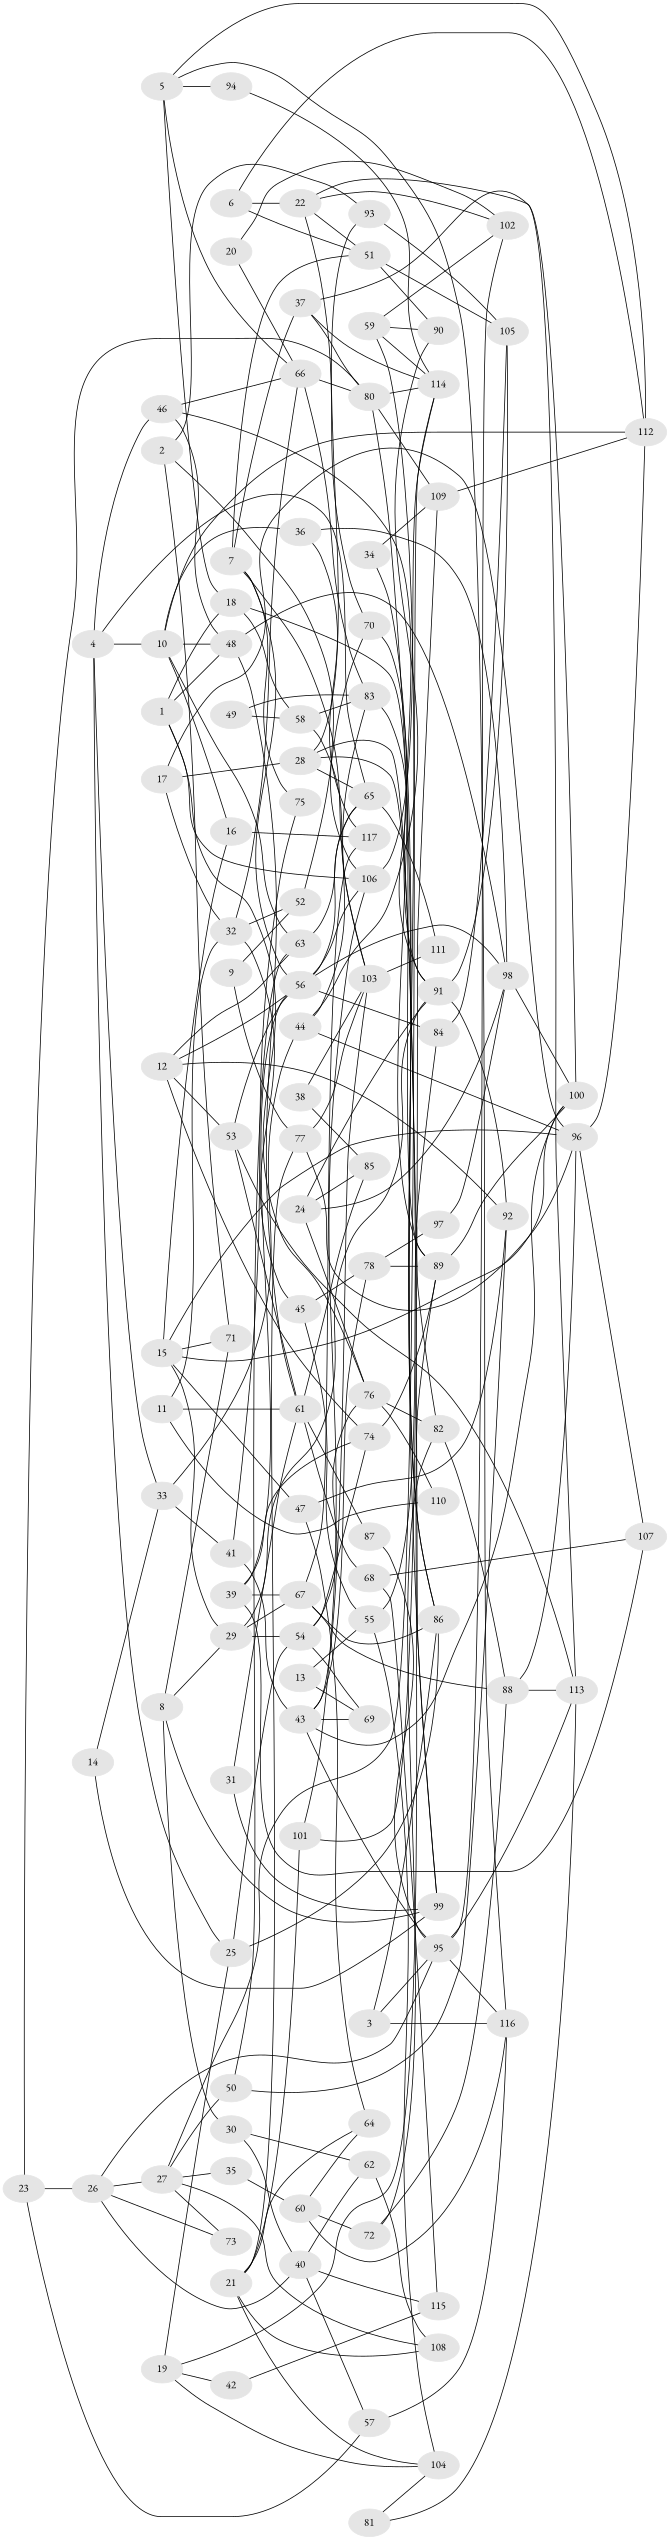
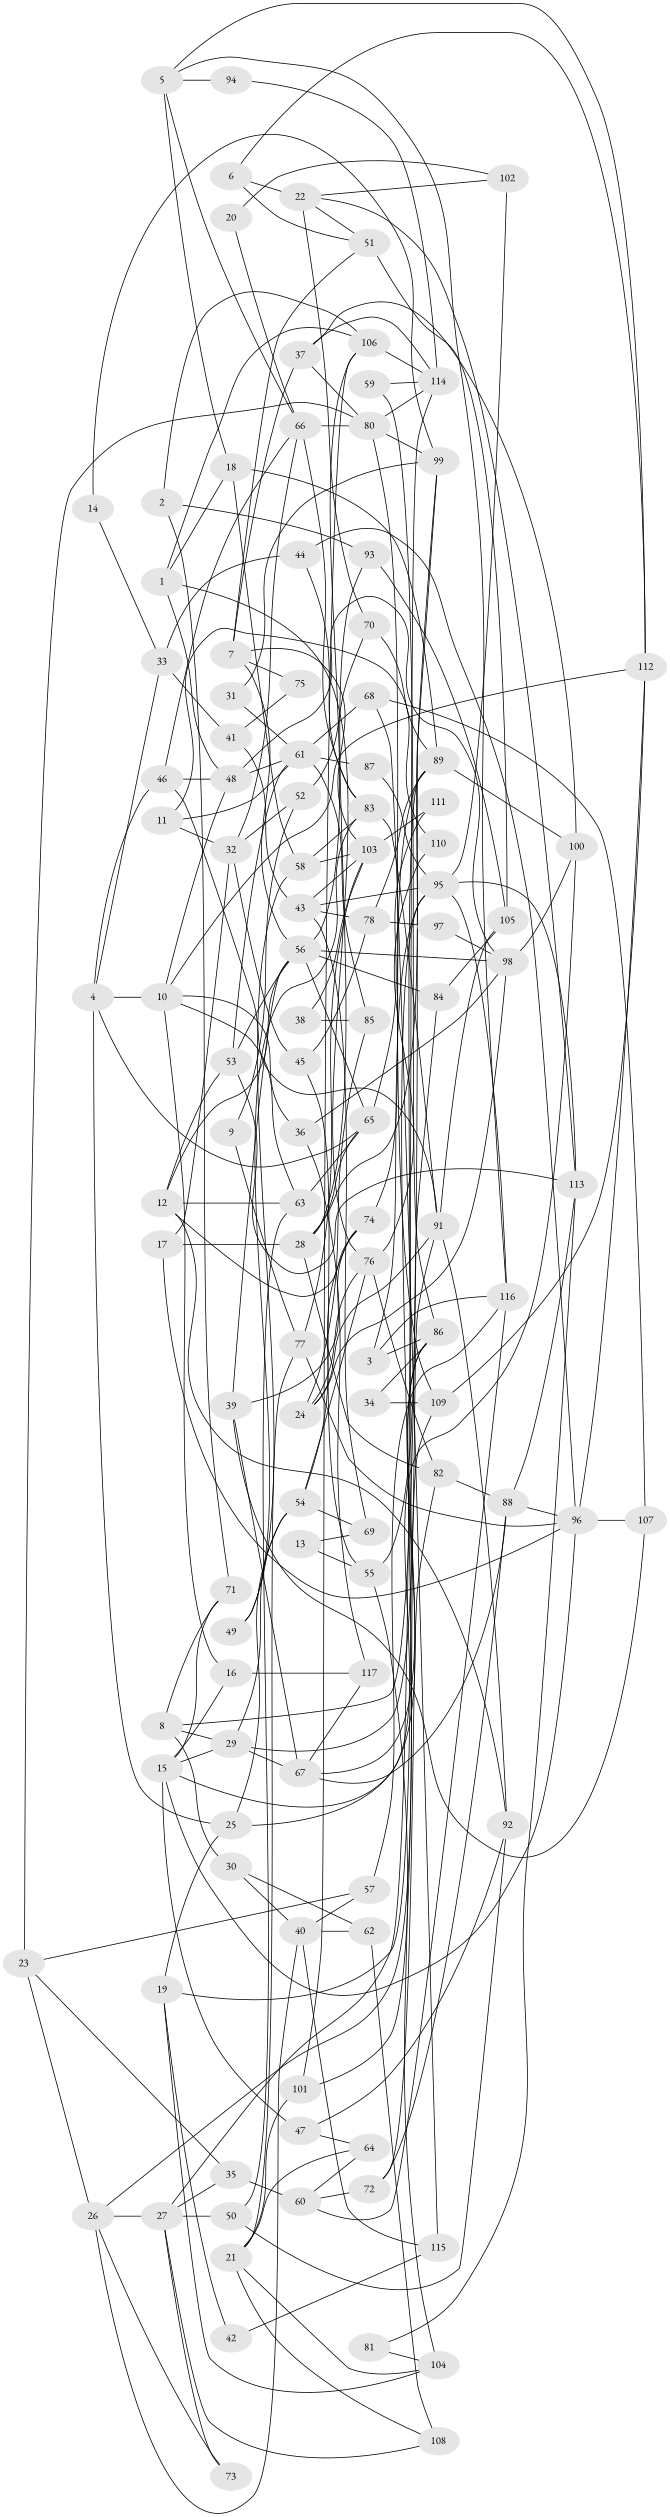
edge "102" -- "59": removed
node "90": removed
edge "100" -- "43": removed
edge "23" -- "35": added
